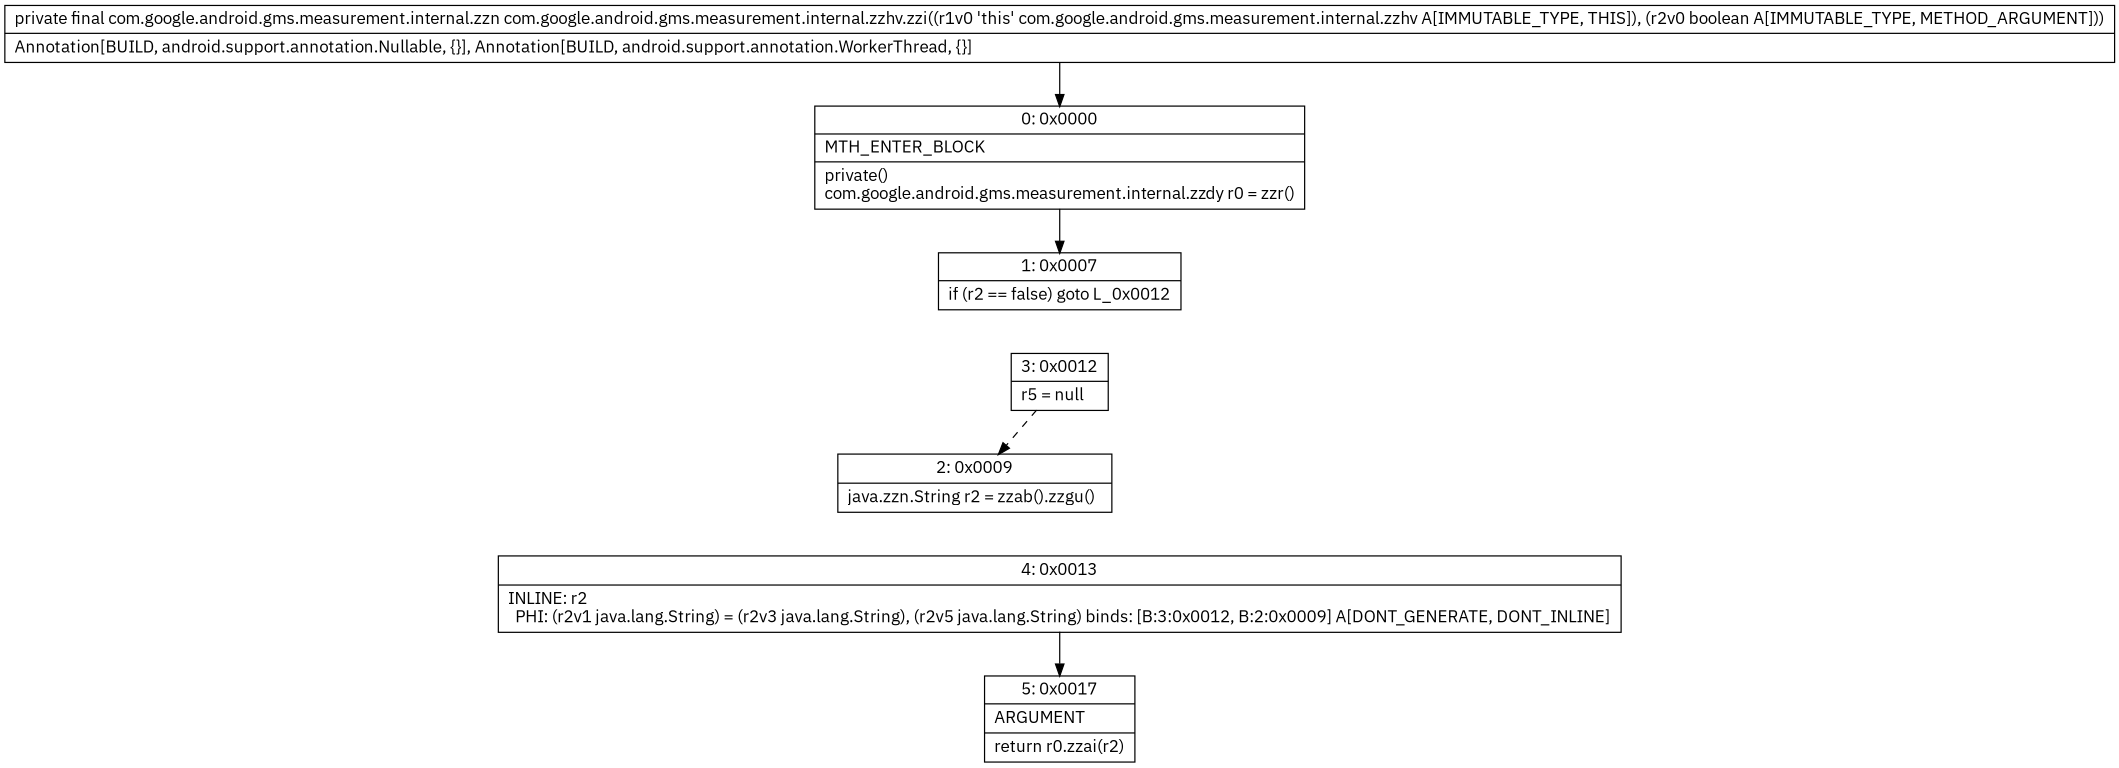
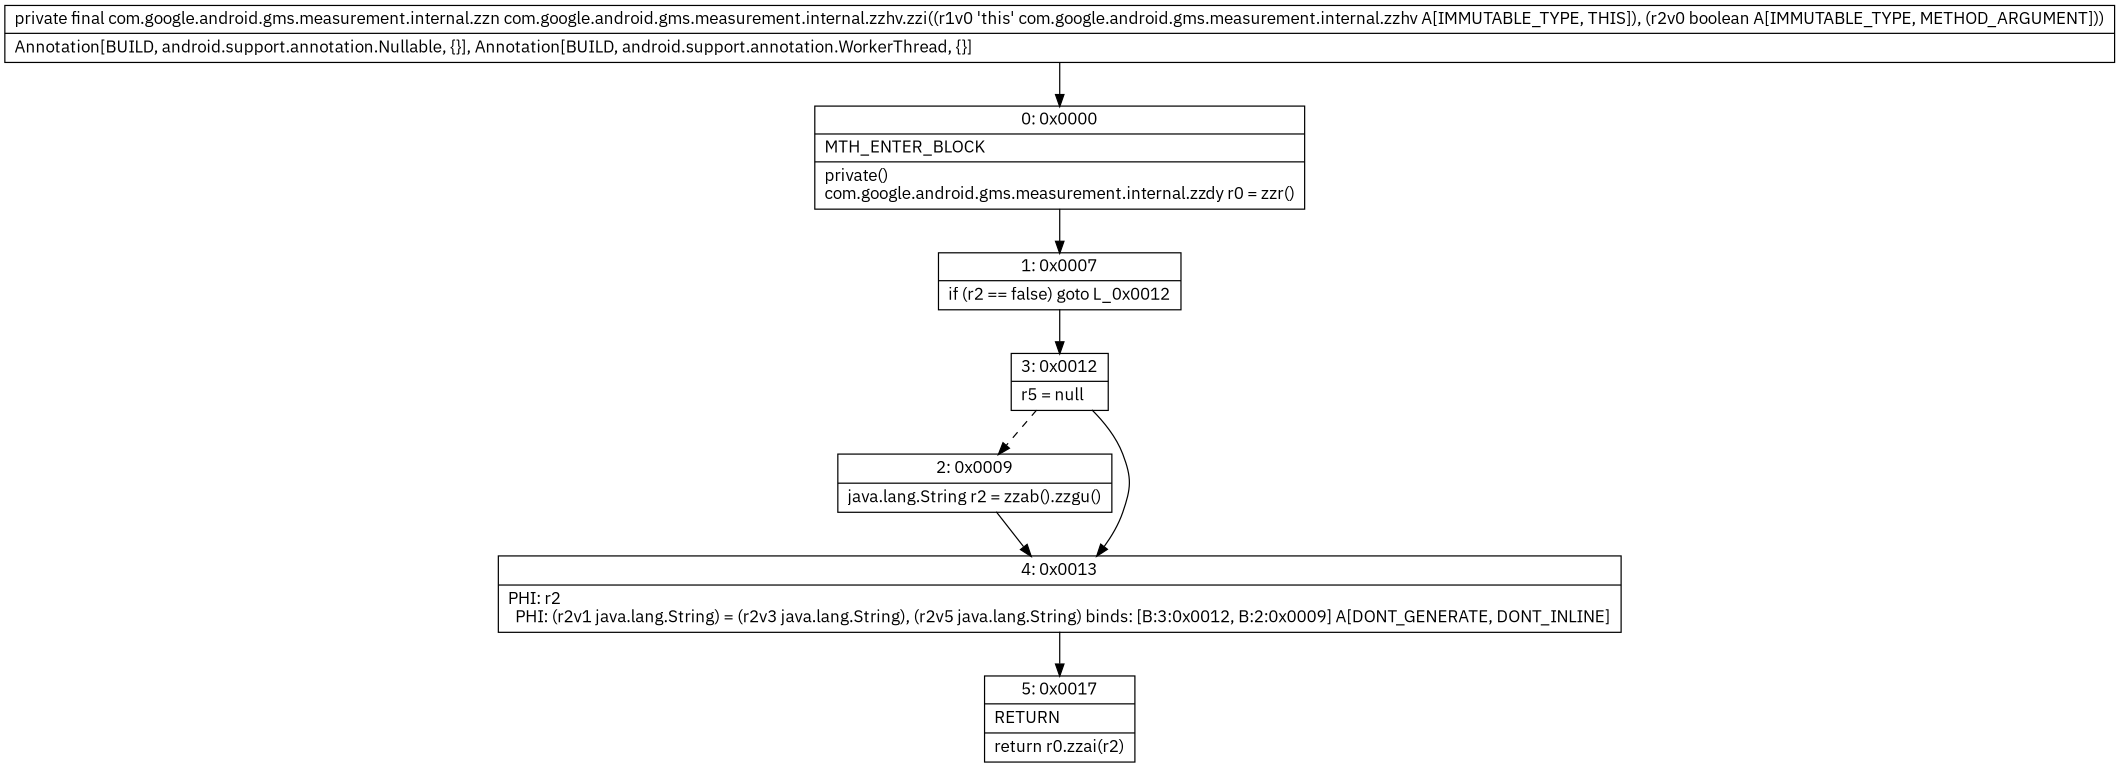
edge "1: 0x0007" -> "3: 0x0012": added
edge "3: 0x0012" -> "4: 0x0013": added
node "2: 0x0009": text "java.zzn.String r2 = zzab().zzgu()" -> "java.lang.String r2 = zzab().zzgu()"
edge "2: 0x0009" -> "4: 0x0013": added
node "4: 0x0013": text "INLINE: r2" -> "PHI: r2"
node "5: 0x0017": text "ARGUMENT" -> "RETURN"
